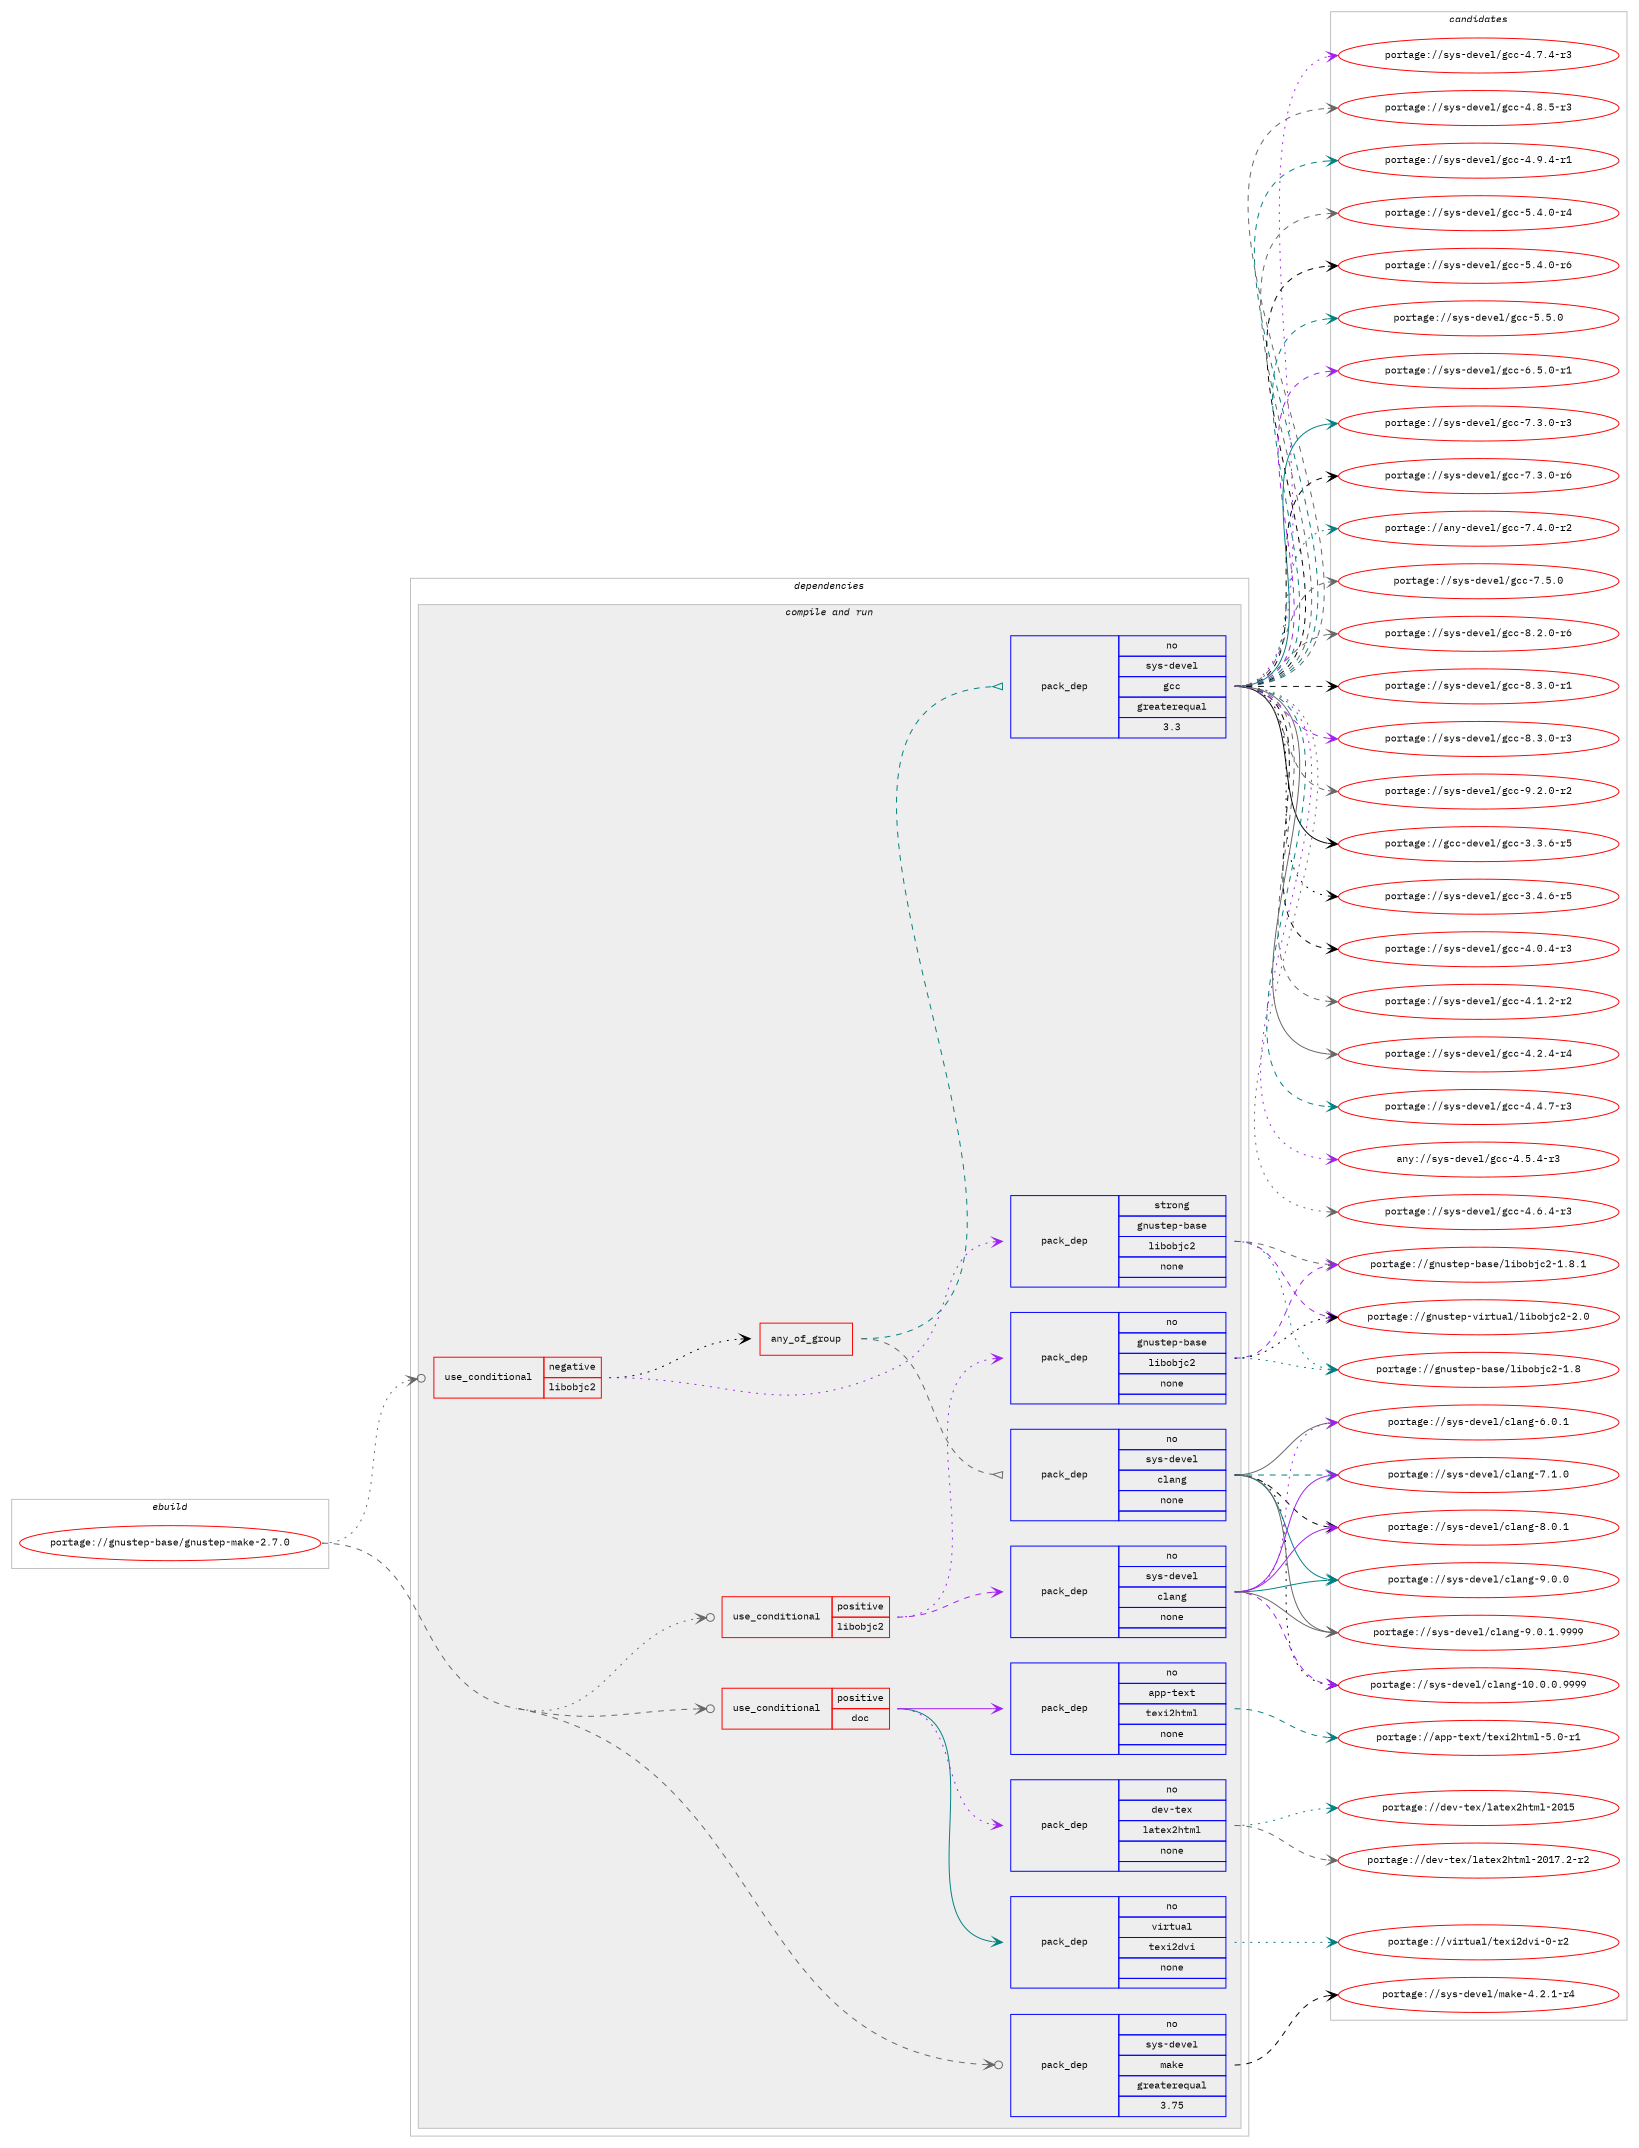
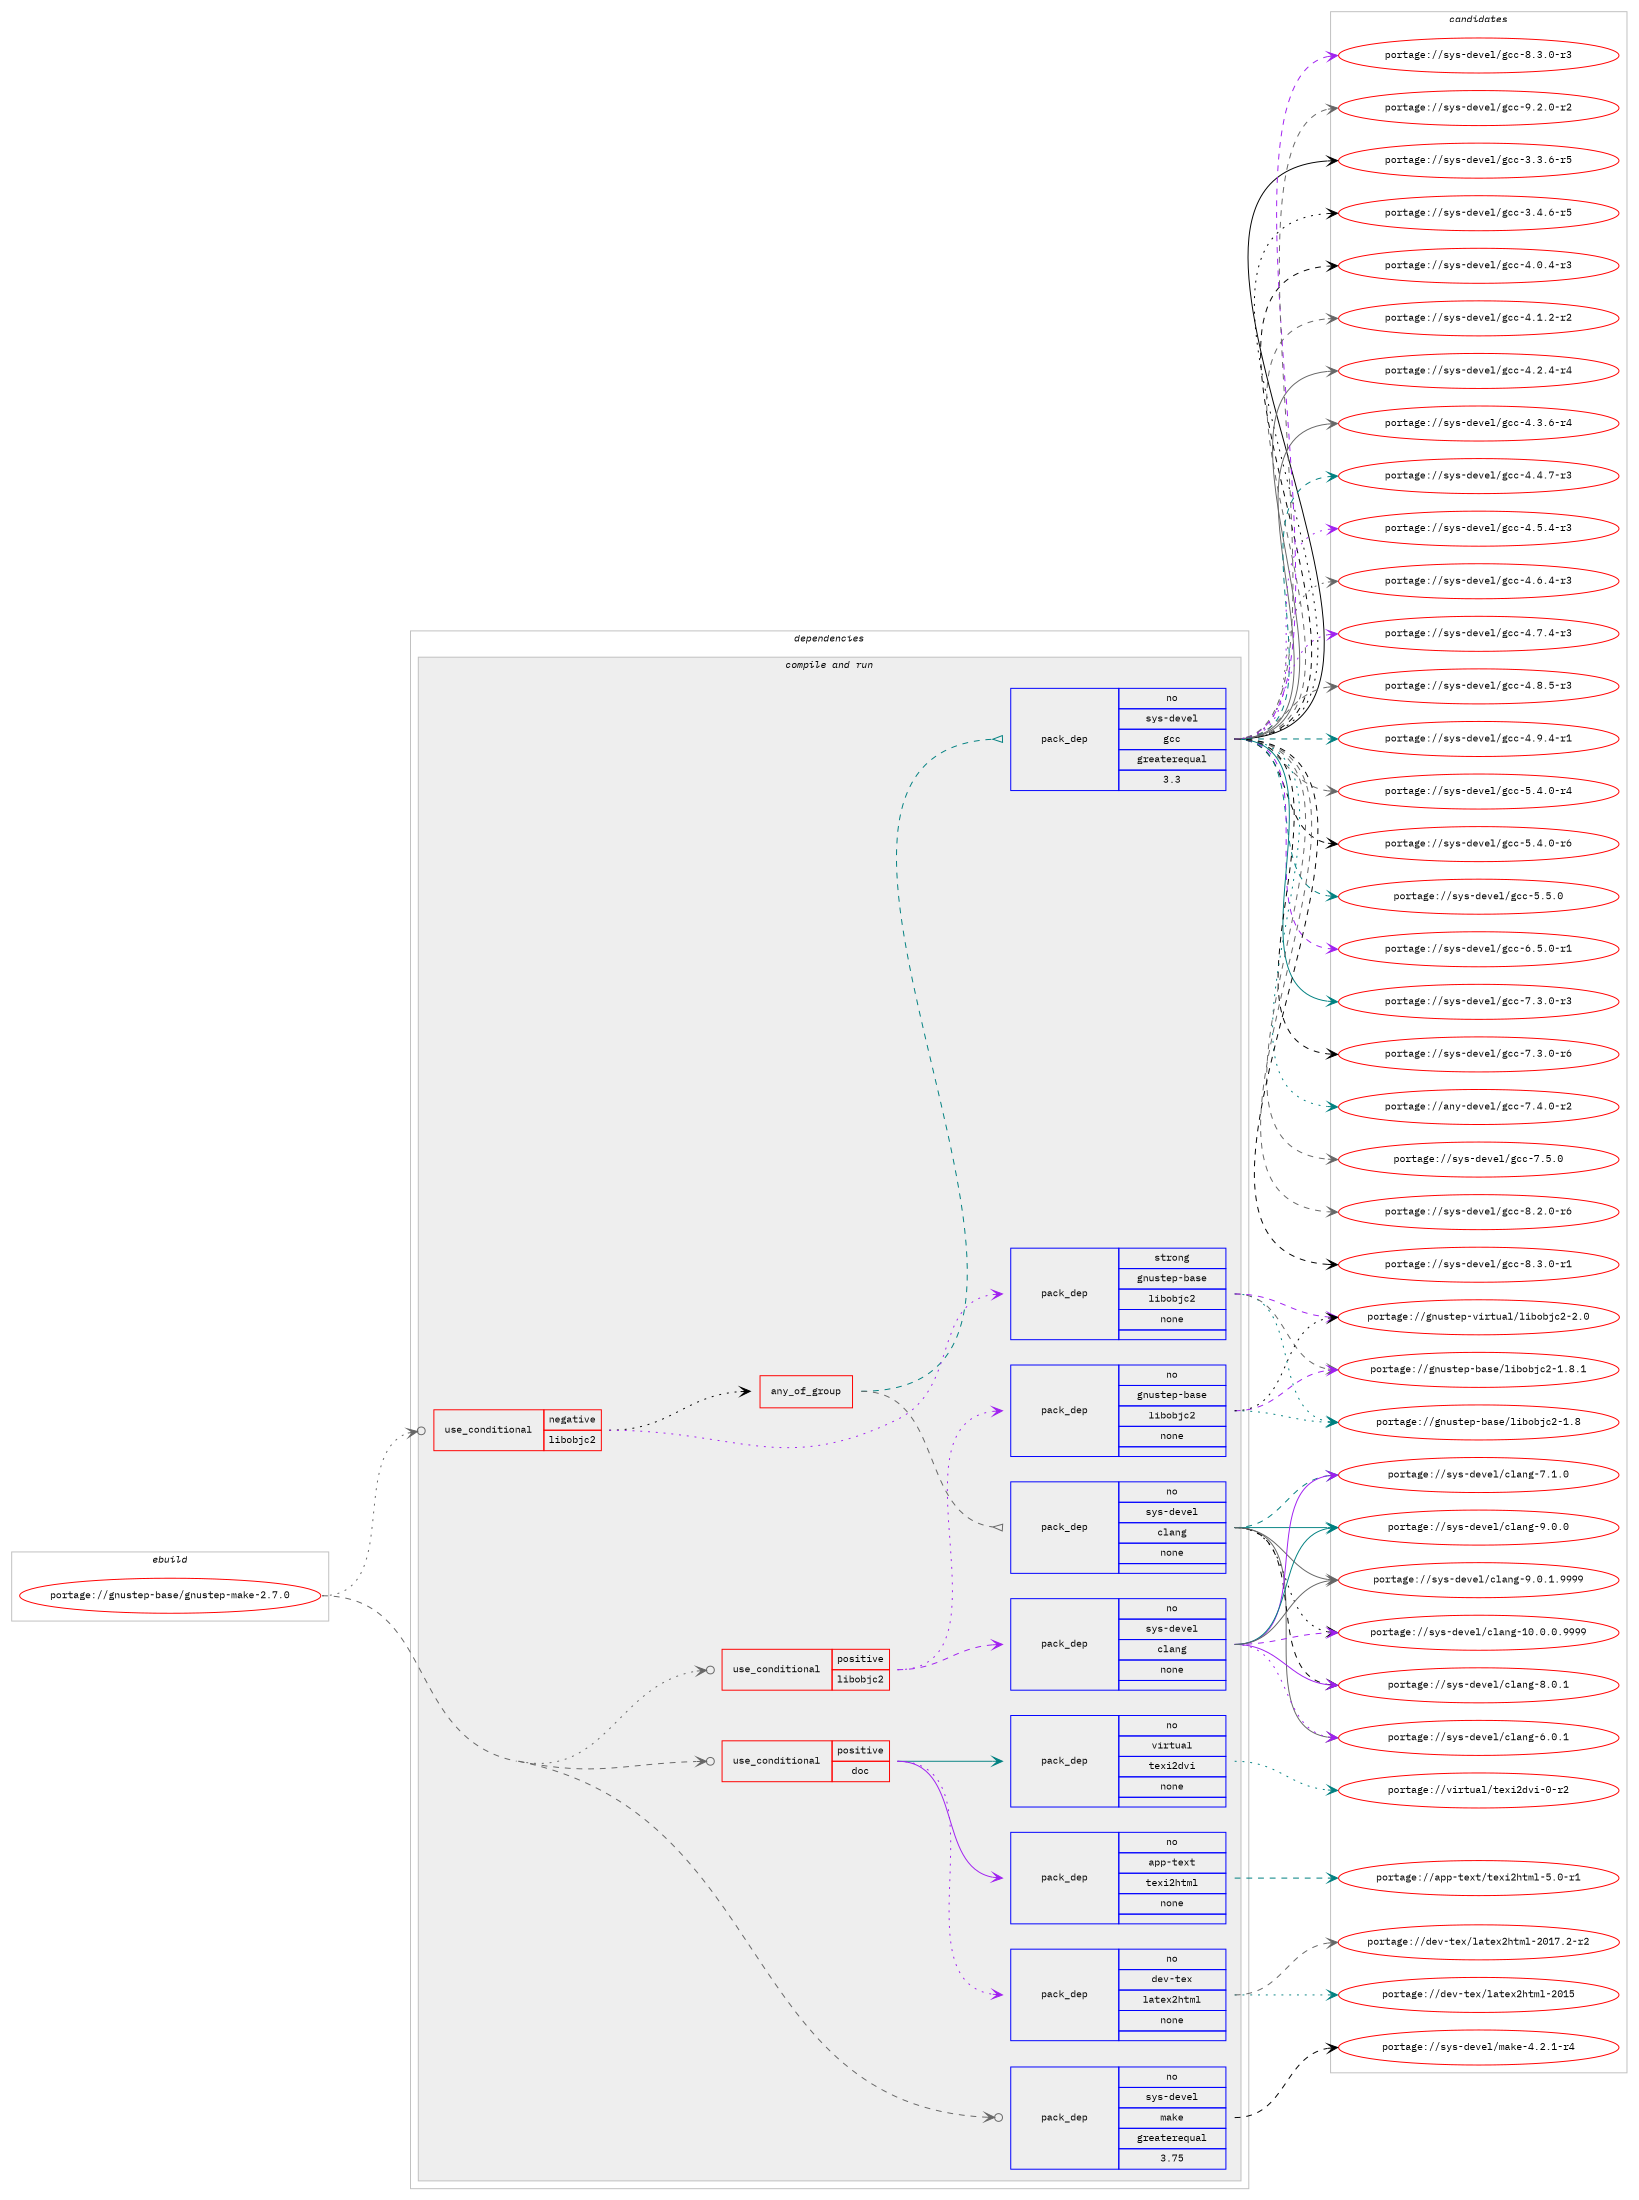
node "portage://sys-devel/gcc-4.3.6-r4": added
node "portage://gcc-devel/gcc-3.3.6-r5": label "portage://gcc-devel/gcc-3.3.6-r5" -> "portage://sys-devel/gcc-3.3.6-r5"
node "any://sys-devel/gcc-4.5.4-r3": label "any://sys-devel/gcc-4.5.4-r3" -> "portage://sys-devel/gcc-4.5.4-r3"
